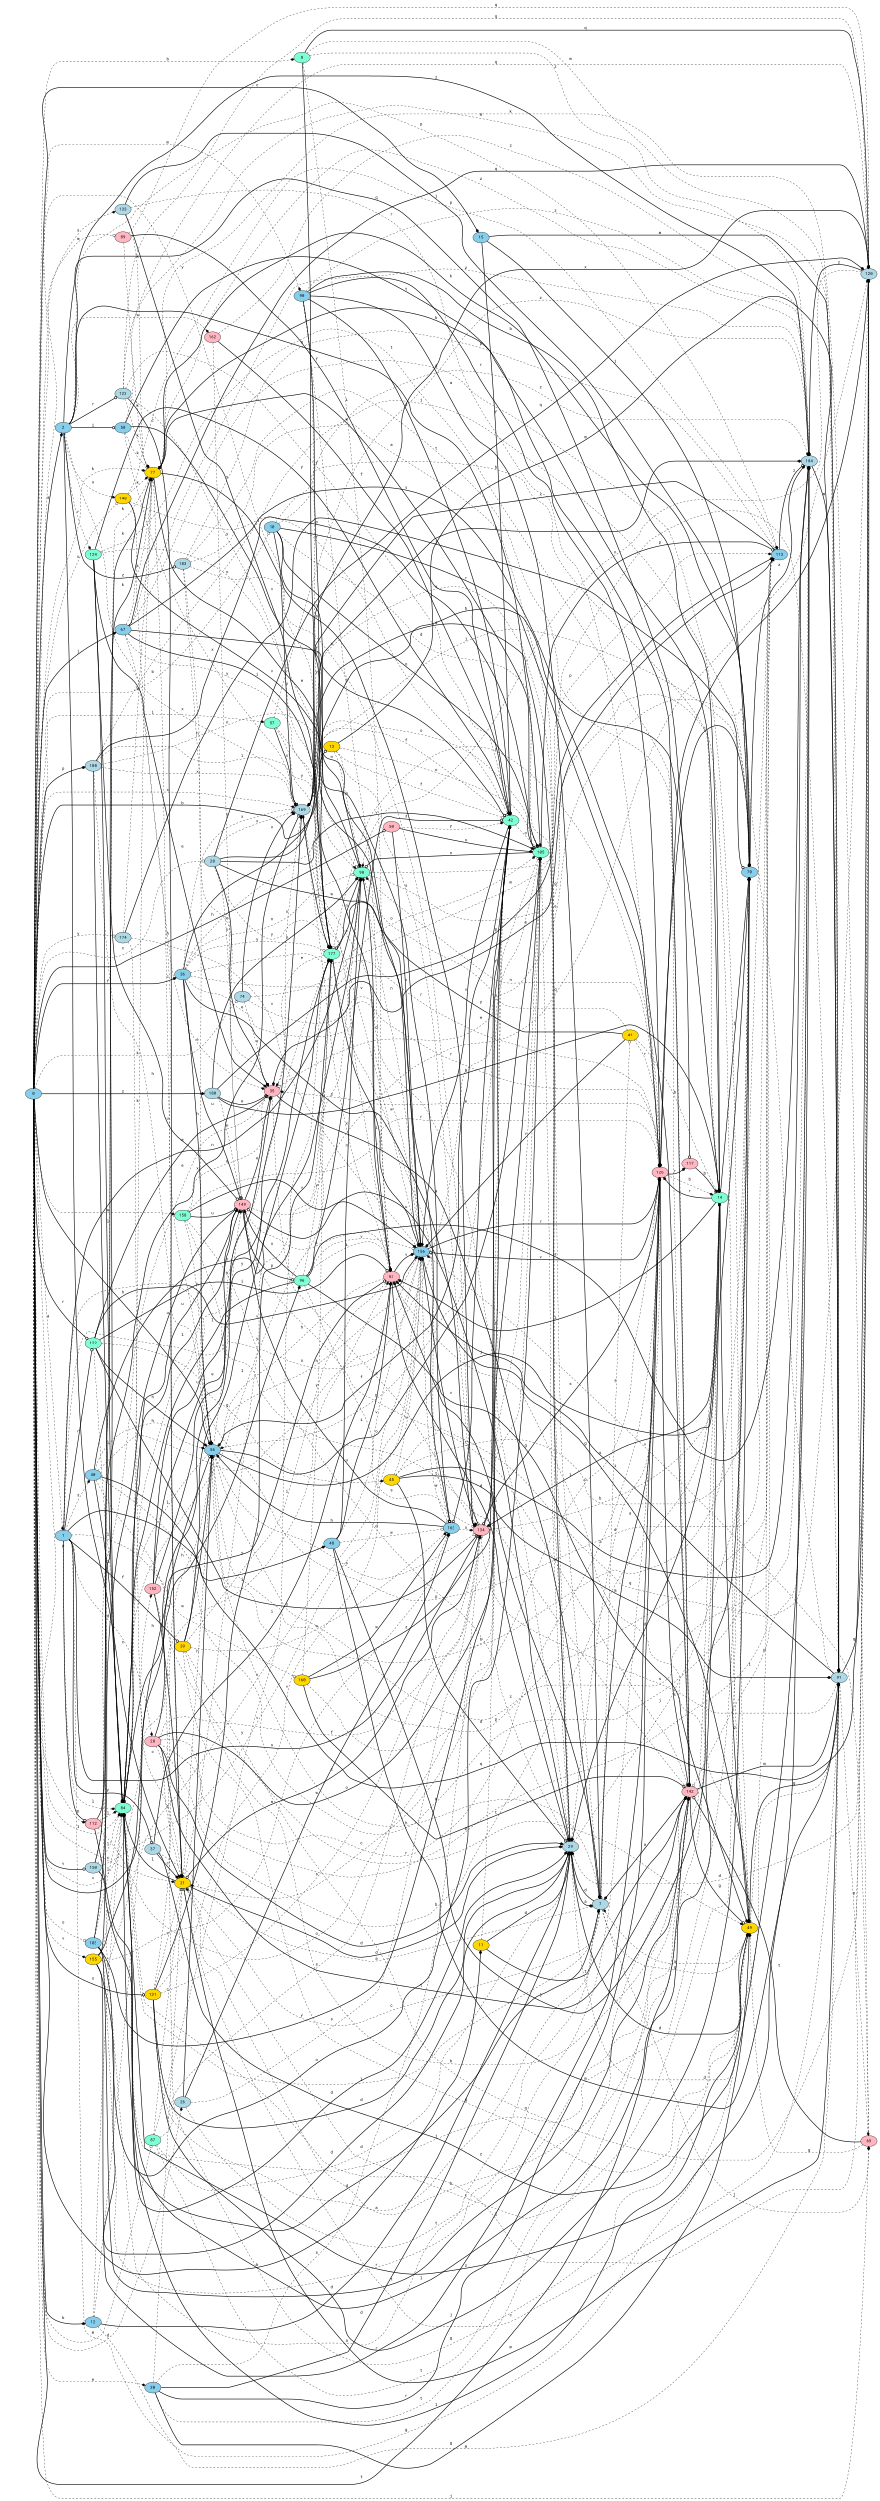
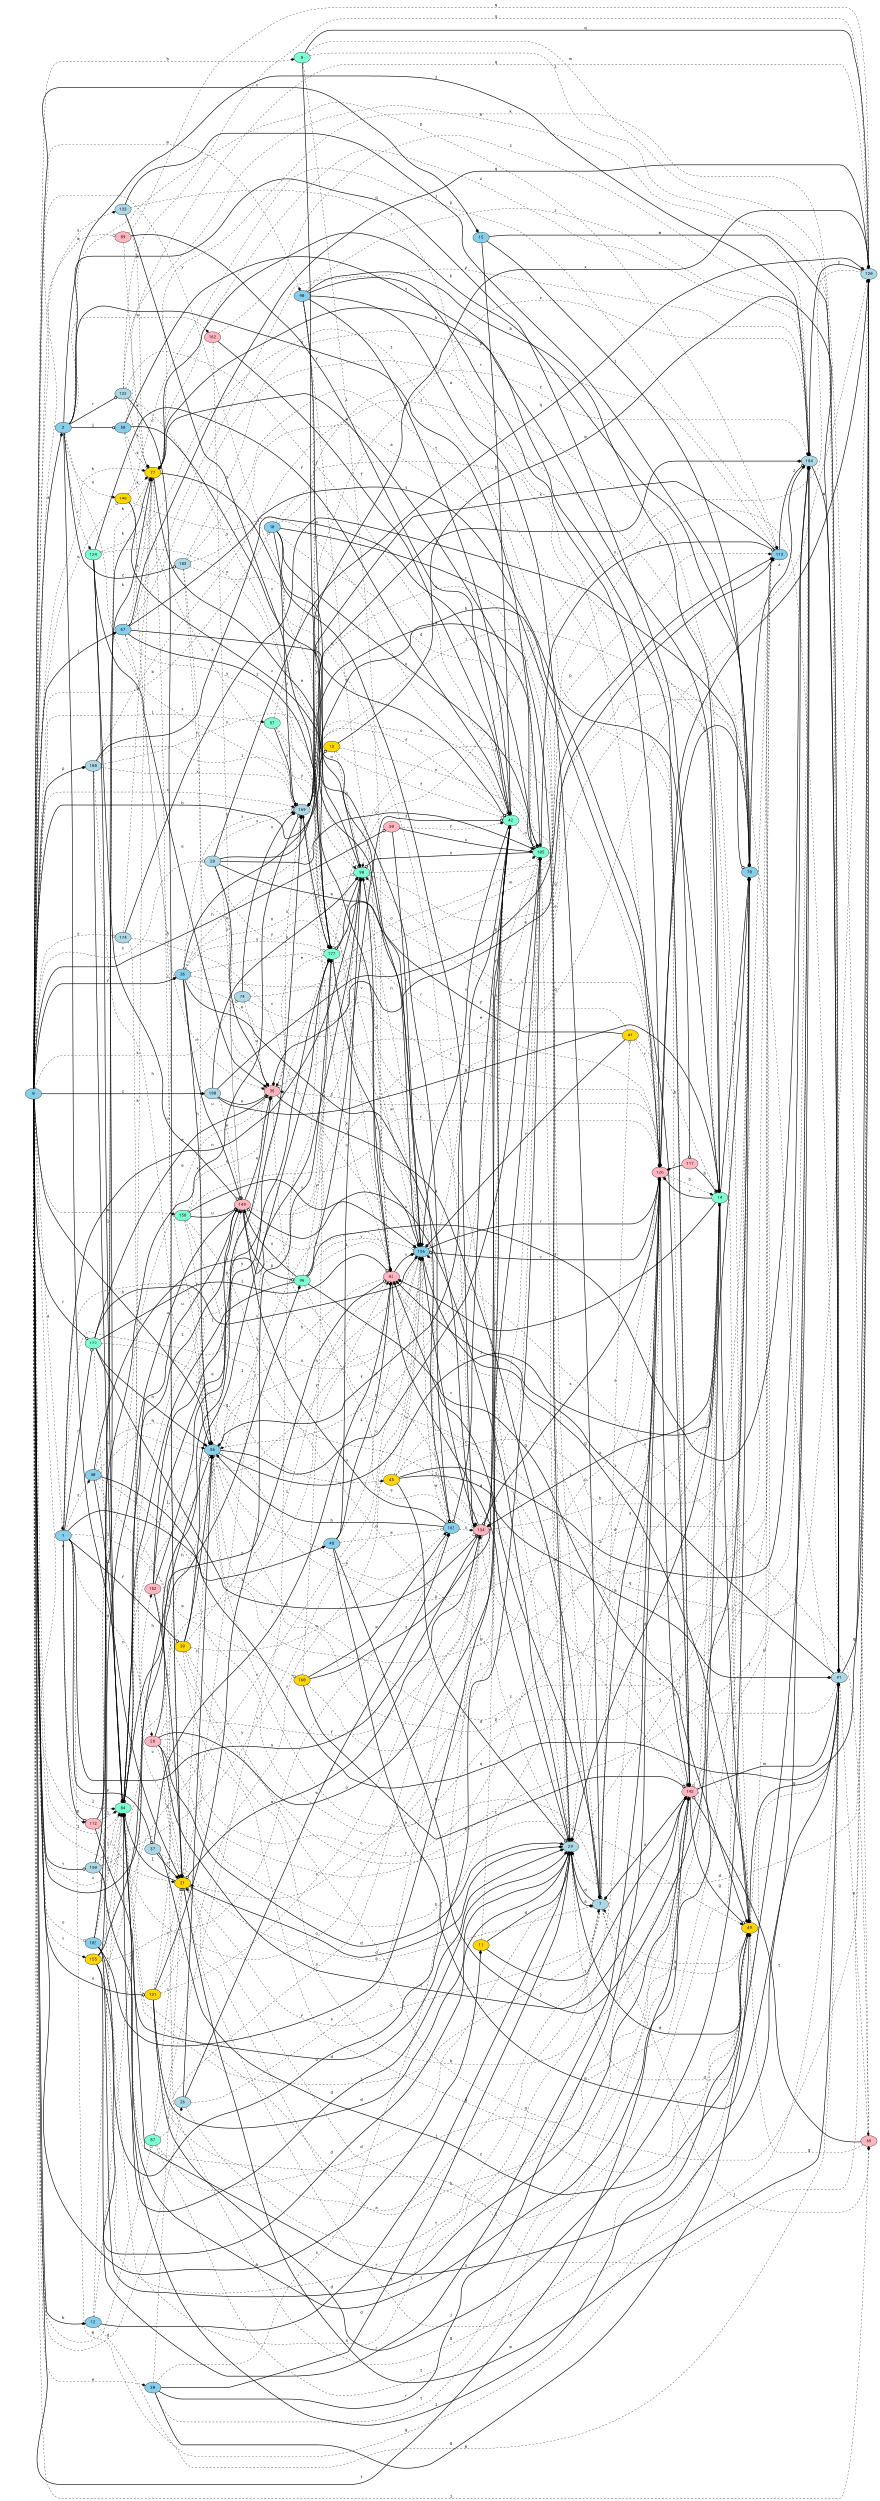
edge "20" -> "105": label "v" -> "o"
edge "13" -> "134": removed, label "s"
edge "126" -> "117": reversed
edge "112" -> "7": now "112" -> "29"
